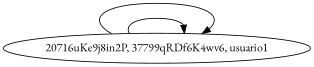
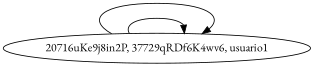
node "20716uKe9j8in2P, 37799qRDf6K4wv6, usuario1": label "20716uKe9j8in2P, 37799qRDf6K4wv6, usuario1" -> "20716uKe9j8in2P, 37729qRDf6K4wv6, usuario1"
